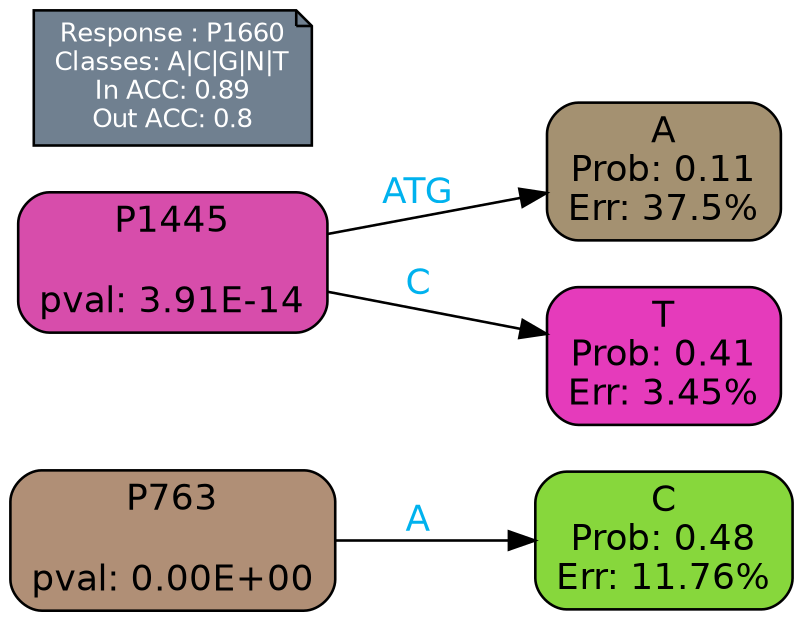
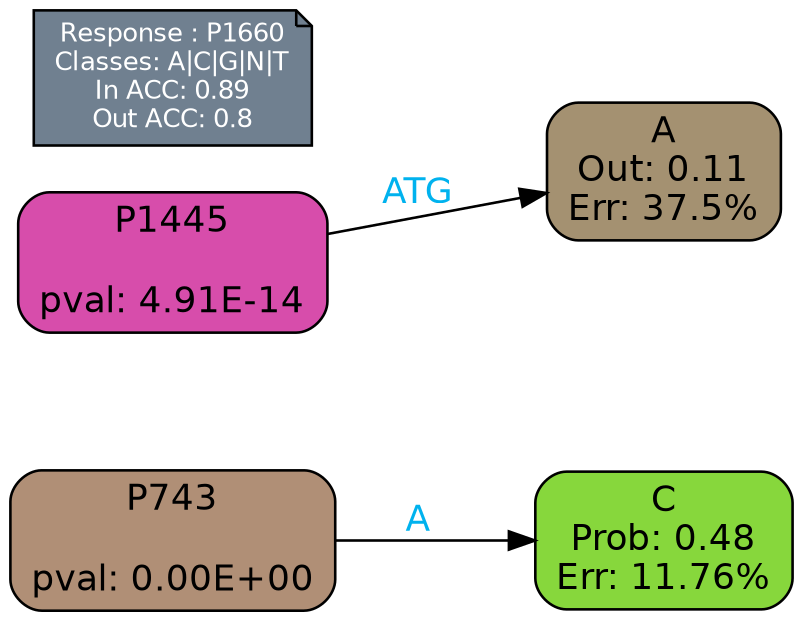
node "A Prob: 0.11 Err: 37.5%": label "A Prob: 0.11 Err: 37.5%" -> "A Out: 0.11 Err: 37.5%"
node "P1445 pval: 3.91E-14": label "P1445 pval: 3.91E-14" -> "P1445 pval: 4.91E-14"
node "T Prob: 0.41 Err: 3.45%": removed
node "P763 pval: 0.00E+00": label "P763 pval: 0.00E+00" -> "P743 pval: 0.00E+00"
